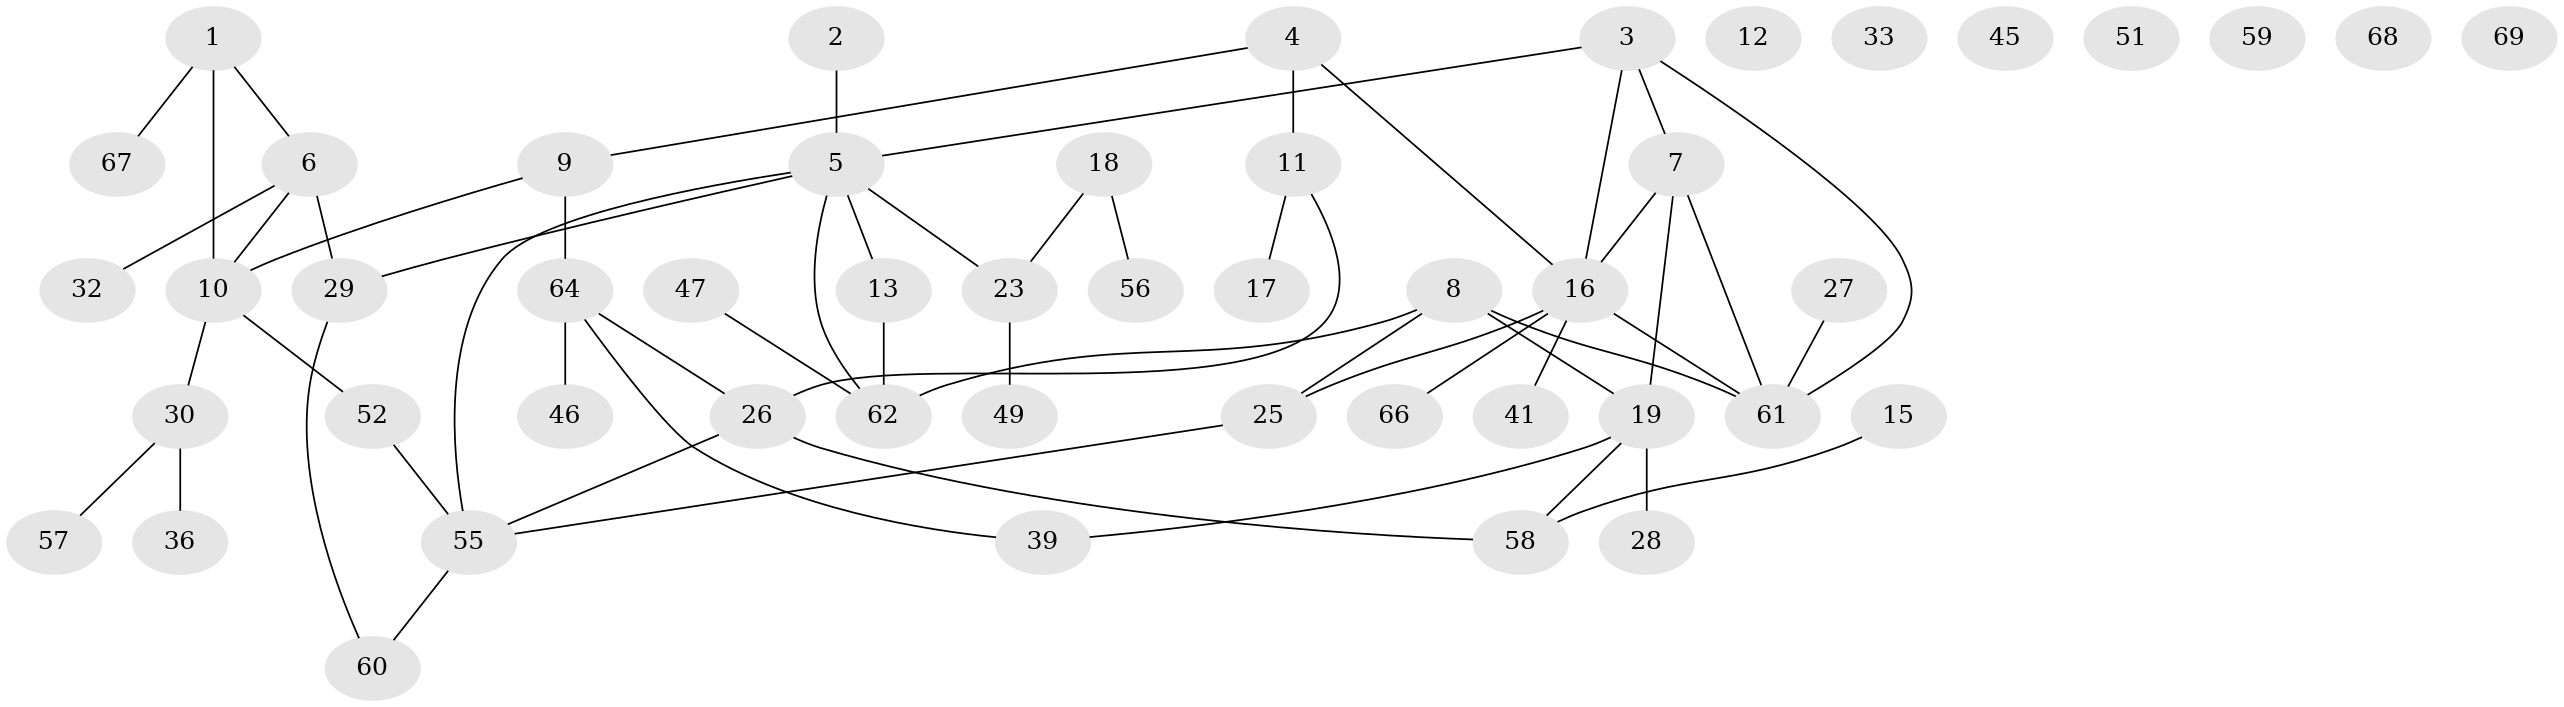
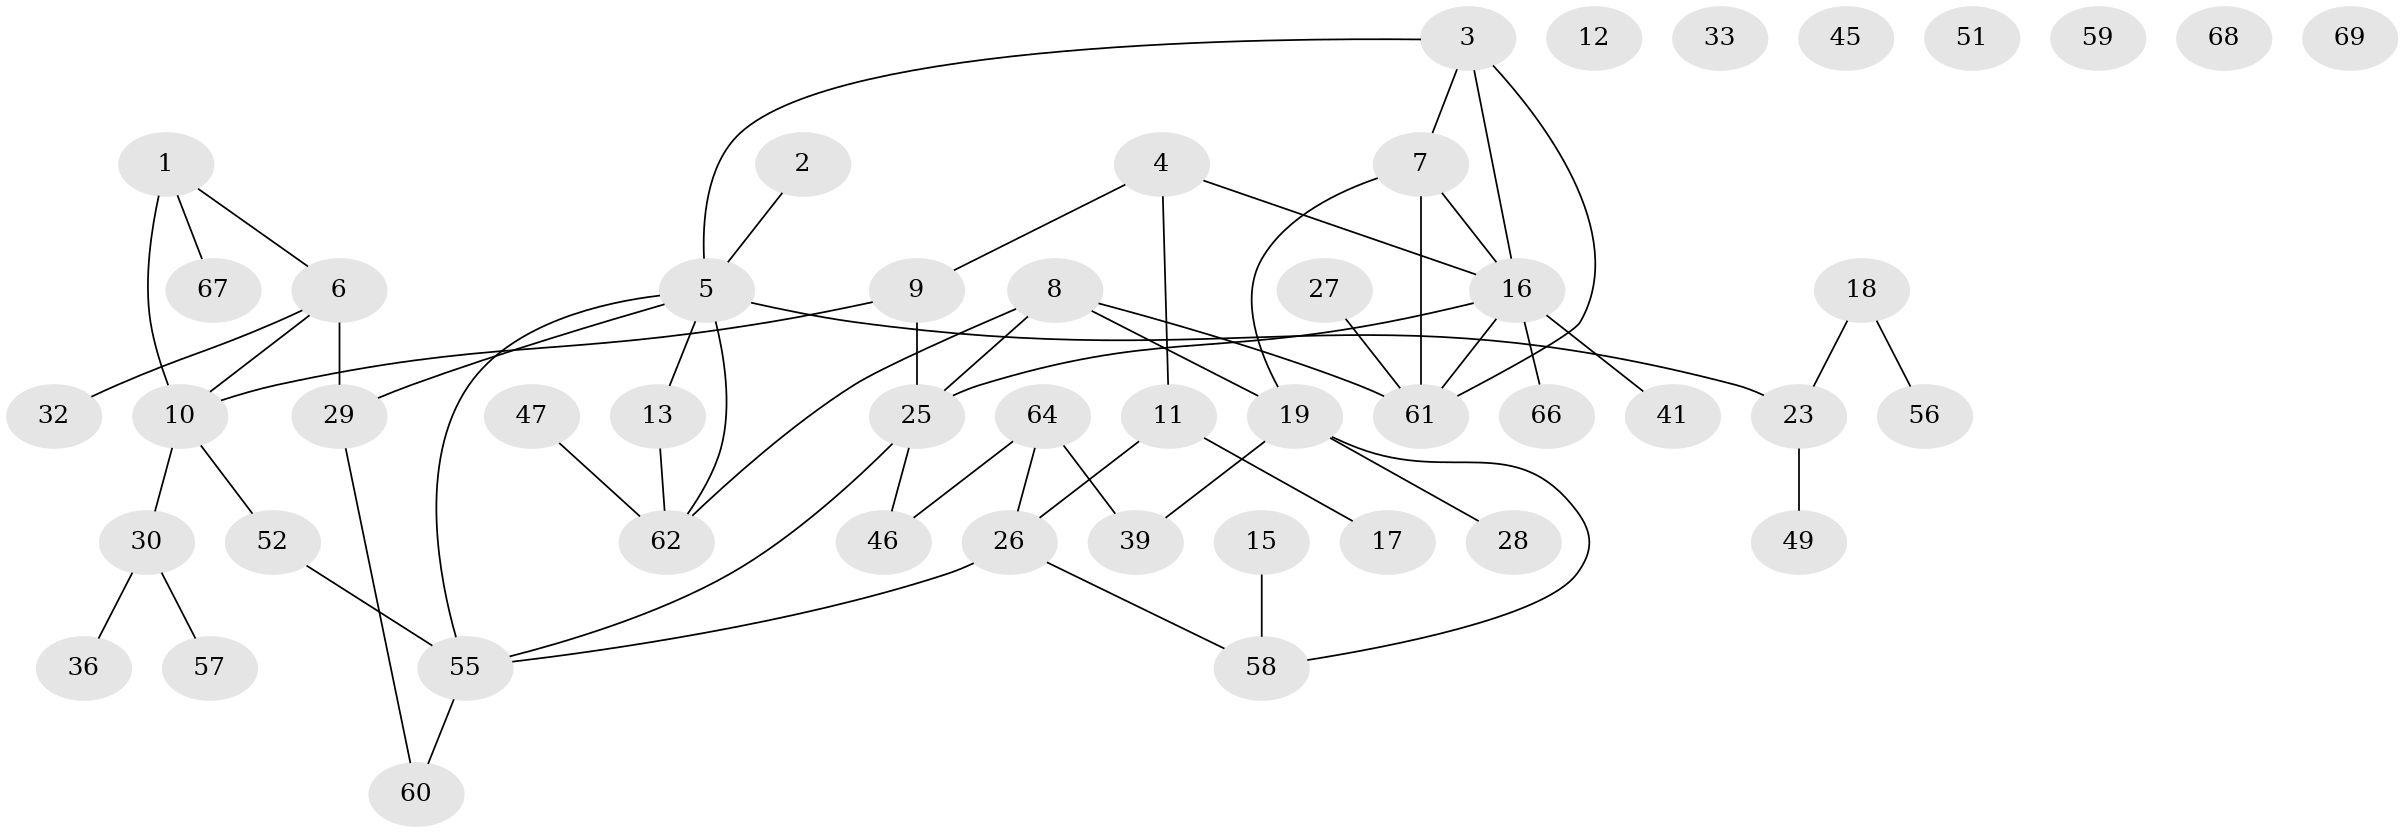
edge "9" -- "64": now "9" -- "25"
edge "25" -- "46": added
